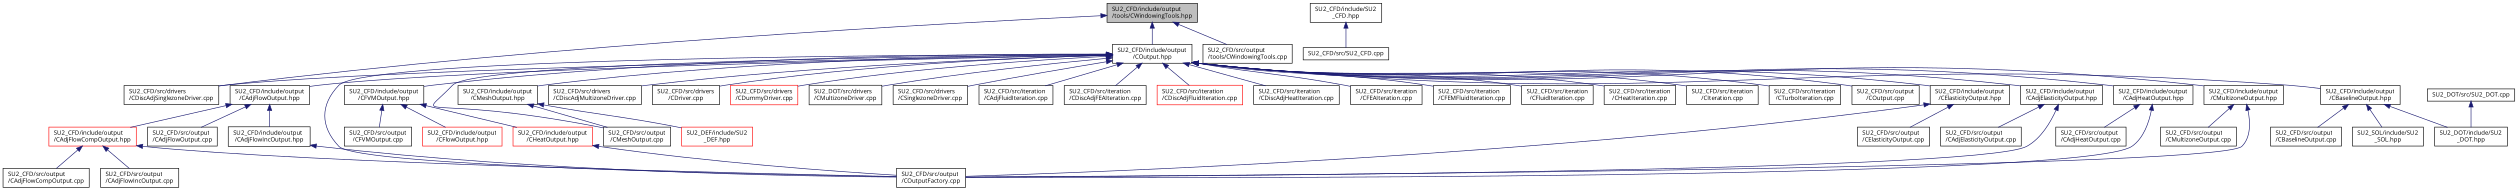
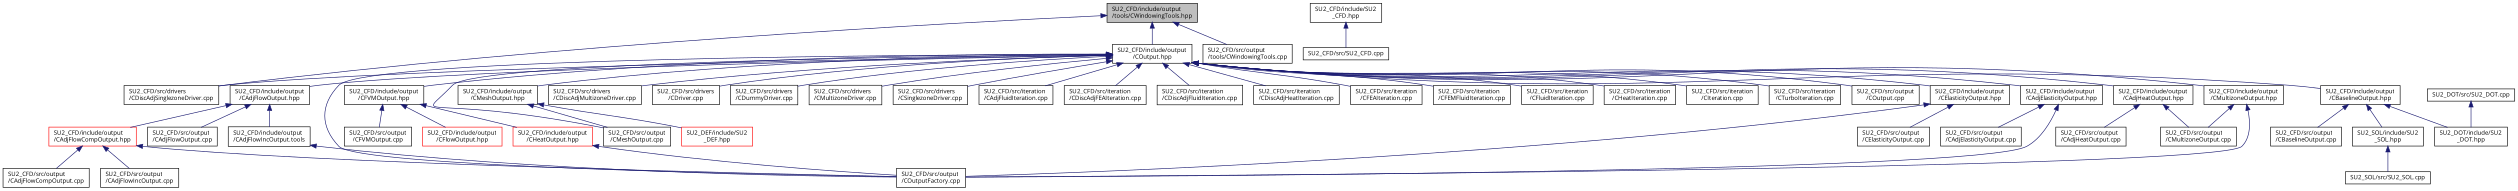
node "SU2_CFD/src/drivers /CDummyDriver.cpp": color red -> black
node "SU2_DOT/src/drivers /CMultizoneDriver.cpp": label "SU2_DOT/src/drivers /CMultizoneDriver.cpp" -> "SU2_CFD/src/drivers /CMultizoneDriver.cpp"
node "SU2_CFD/src/iteration /CDiscAdjFluidIteration.cpp": color red -> black
node "SU2_CFD/include/output /CAdjFlowIncOutput.hpp": label "SU2_CFD/include/output /CAdjFlowIncOutput.hpp" -> "SU2_CFD/include/output /CAdjFlowIncOutput.tools"
edge "SU2_CFD/src/output /COutputFactory.cpp" -> "SU2_CFD/include/output /CAdjHeatOutput.hpp": now "SU2_CFD/src/output /CMultizoneOutput.cpp" -> "SU2_CFD/include/output /CAdjHeatOutput.hpp"
node "SU2_SOL/src/SU2_SOL.cpp": added
